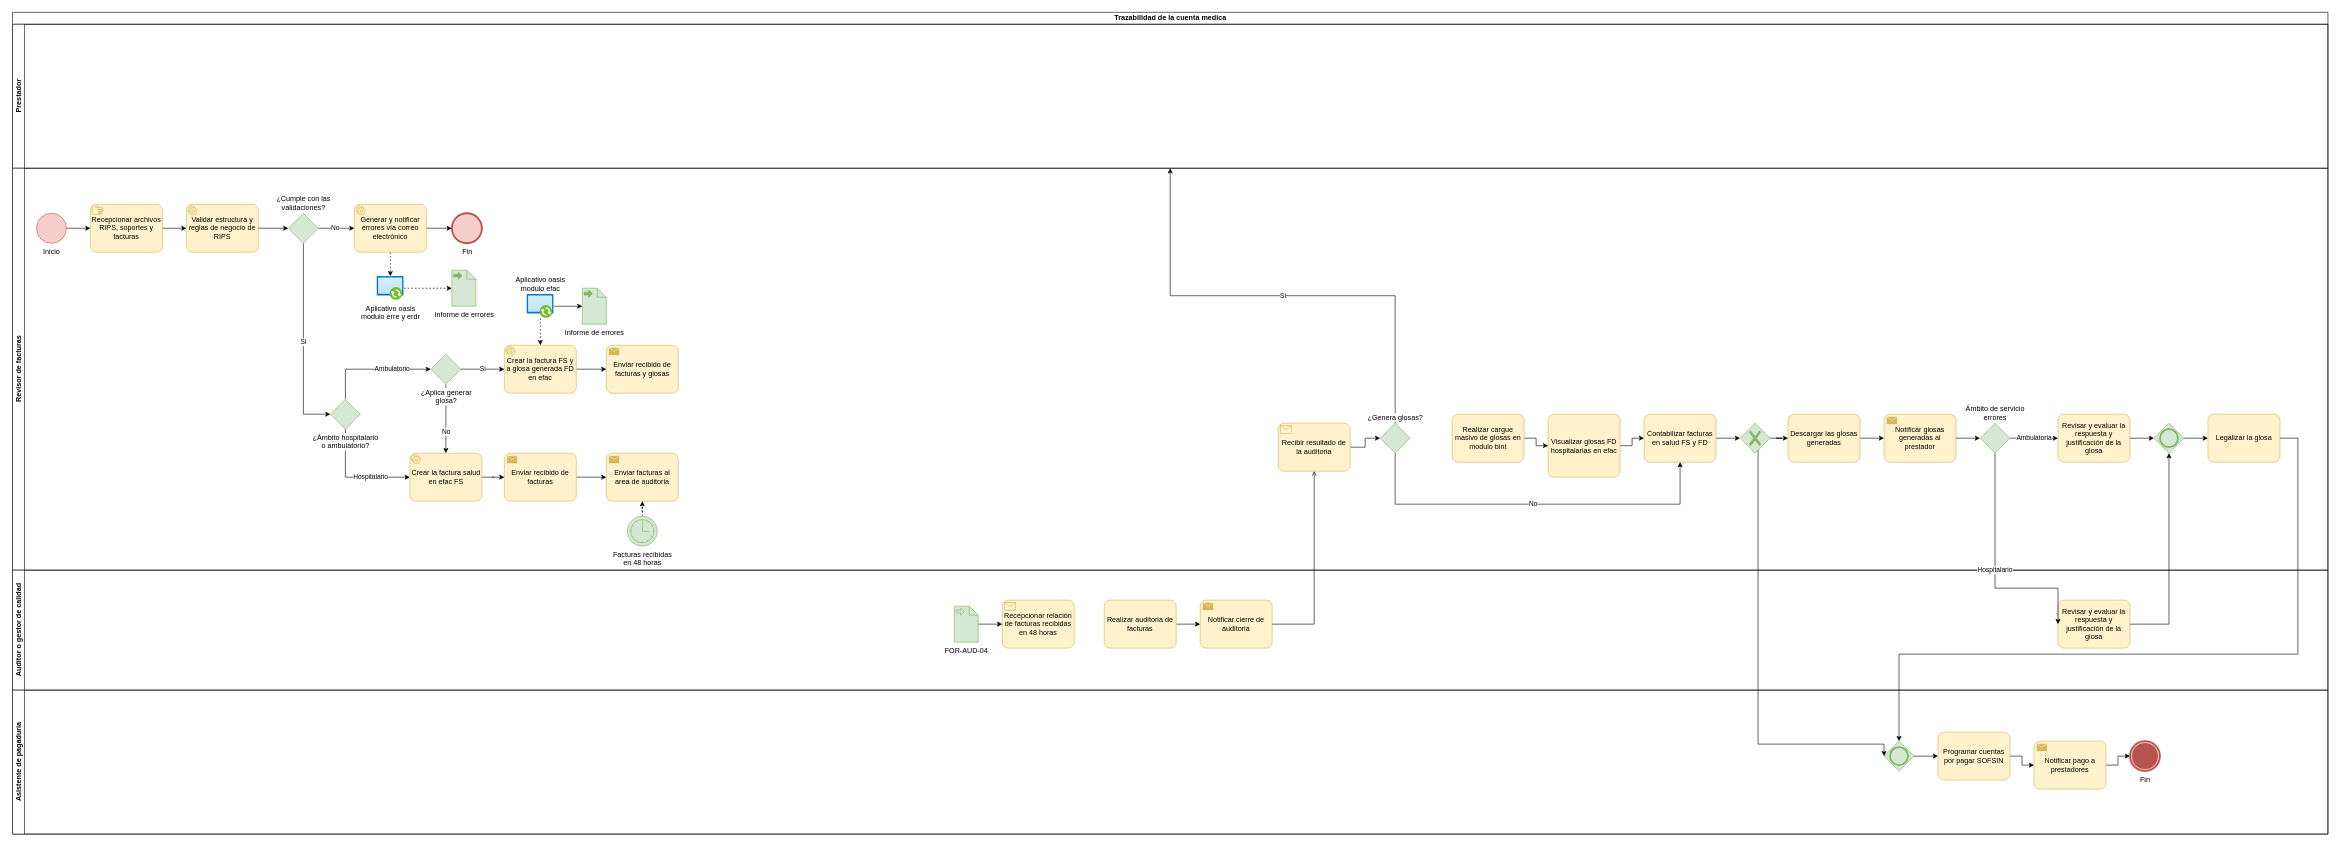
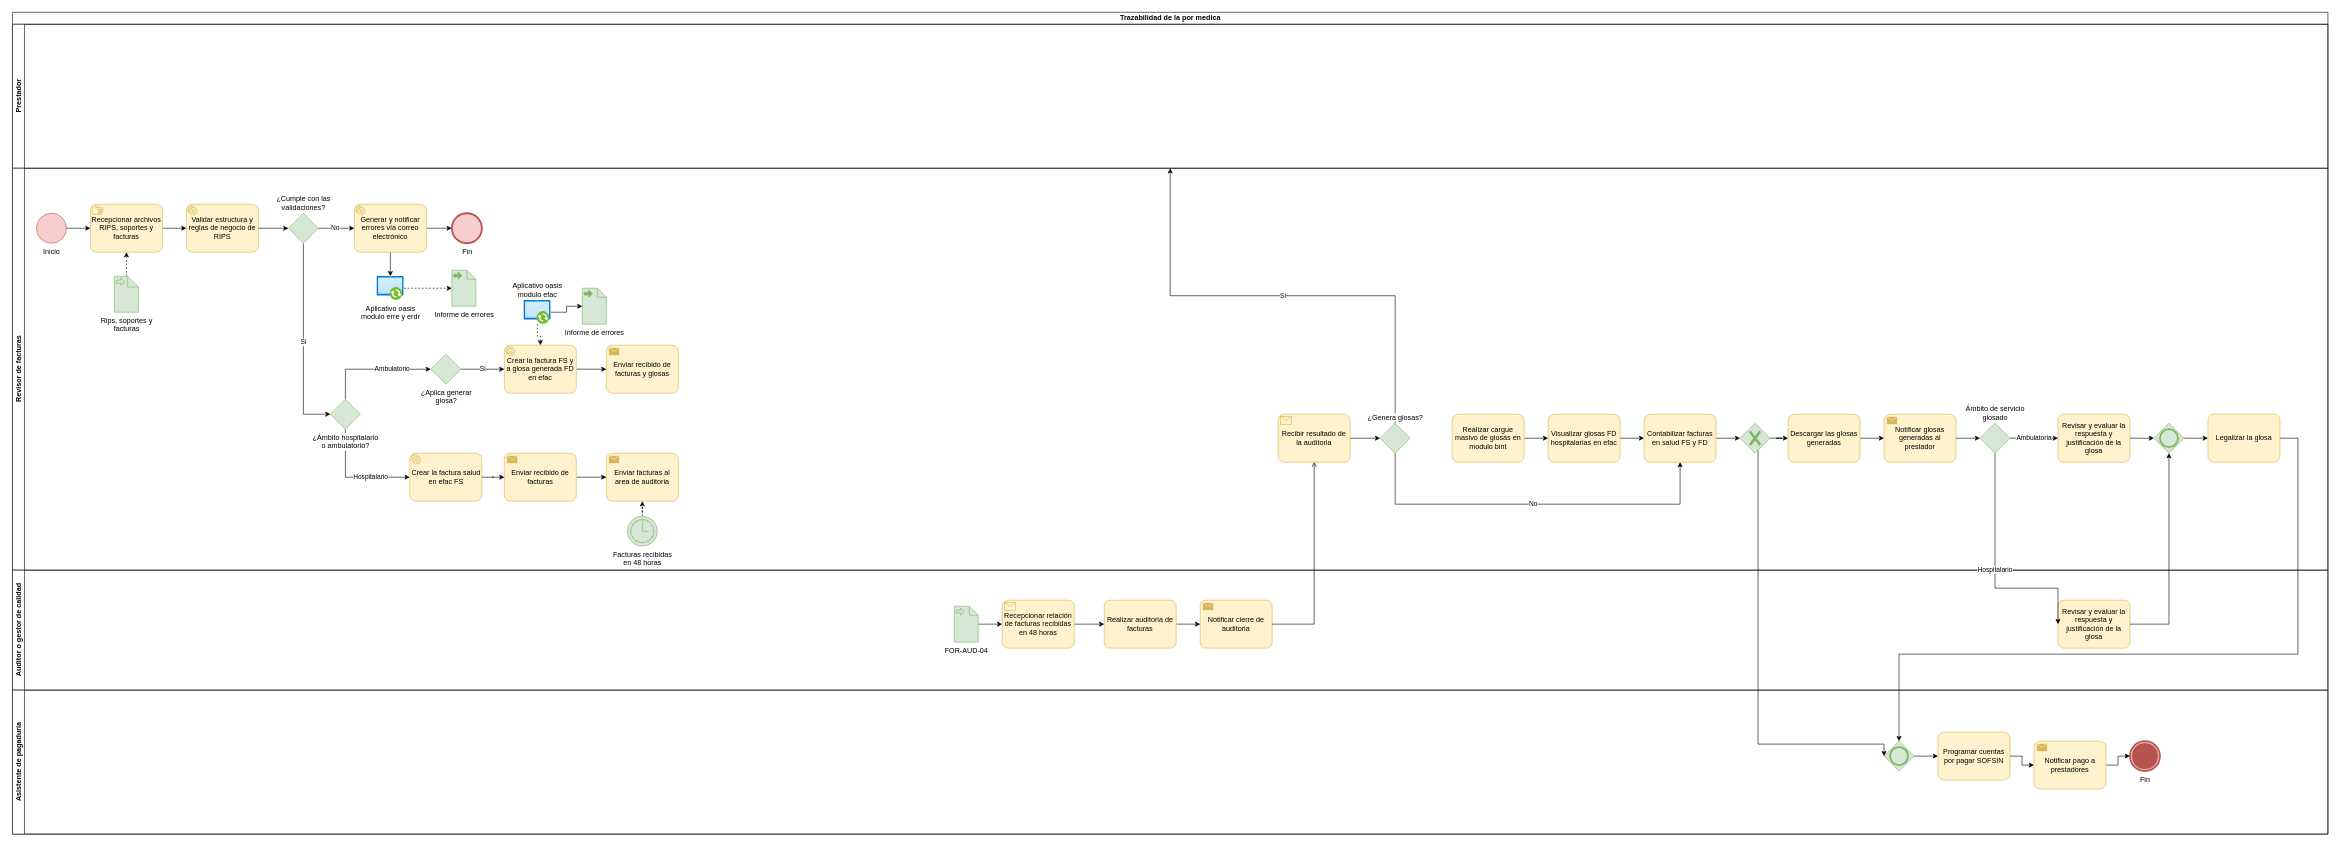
node "Trazabilidad de la cuenta medica": label "Trazabilidad de la cuenta medica" -> "Trazabilidad de la por medica"
edge "Generar y notificar errores vía correo electrónico" -> "Aplicativo oasis modulo erre y erdr": style dashed -> solid
edge "Rips, soportes y facturas" -> "Recepcionar archivos RIPS, soportes y facturas": added
node "Rips, soportes y facturas": added
node "Aplicativo oasis modulo efac": moved (540, 306) -> (537, 312)
node "Ámbito de servicio errores": label "Ámbito de servicio errores" -> "Ámbito de servicio glosado"
edge "¿Aplica generar glosa?" -> "Crear la factura salud en efac FS": removed, label "No"
node "Visualizar glosas FD hospitalarias en efac": size 72x63 -> 72x48
node "Recibir resultado de la auditoria": moved (1314, 447) -> (1314, 438)
edge "Recepcionar relación de facturas recibidas en 48 horas" -> "Realizar auditoria de facturas": added
